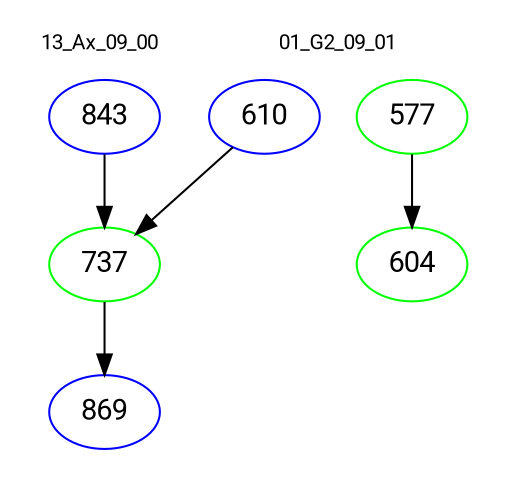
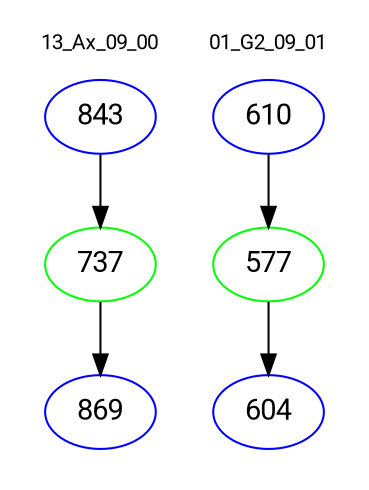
edge "610" -> "737": now "610" -> "577"
node "604": color green -> blue
